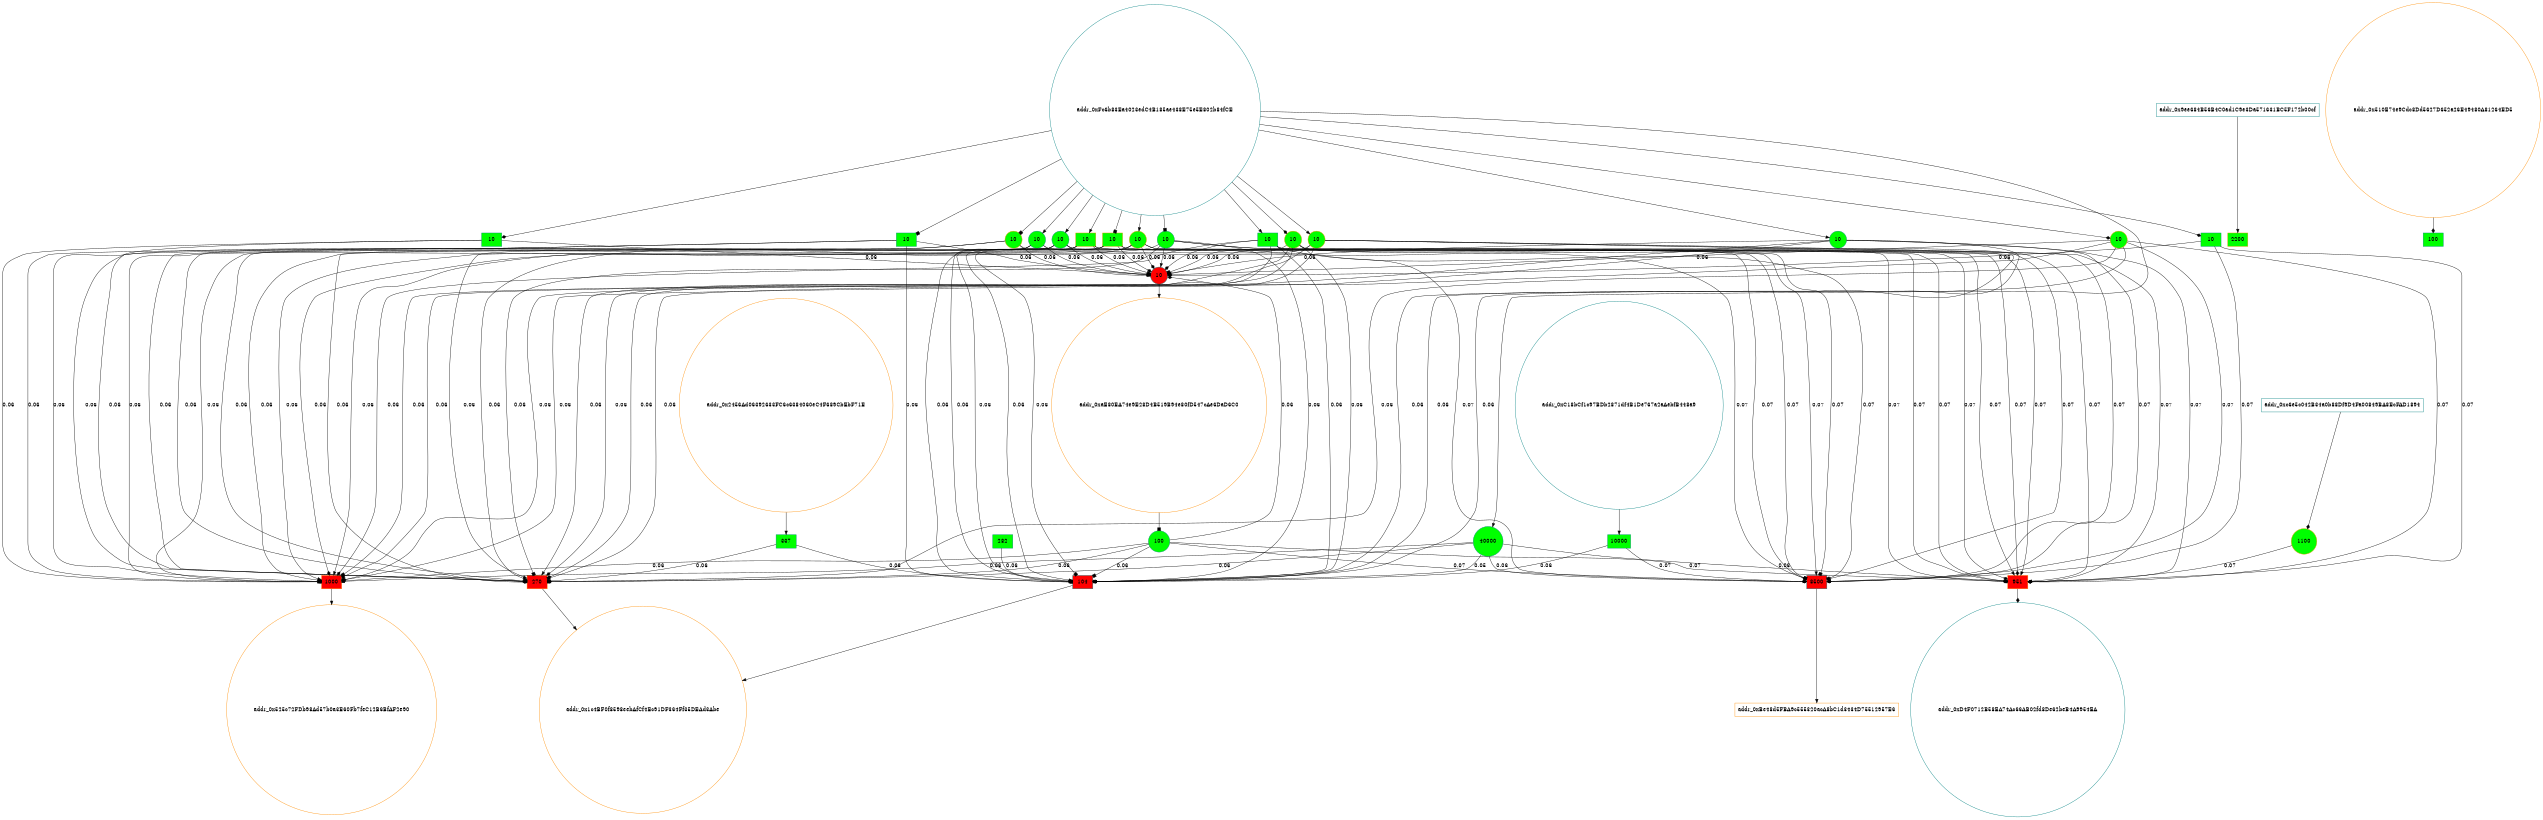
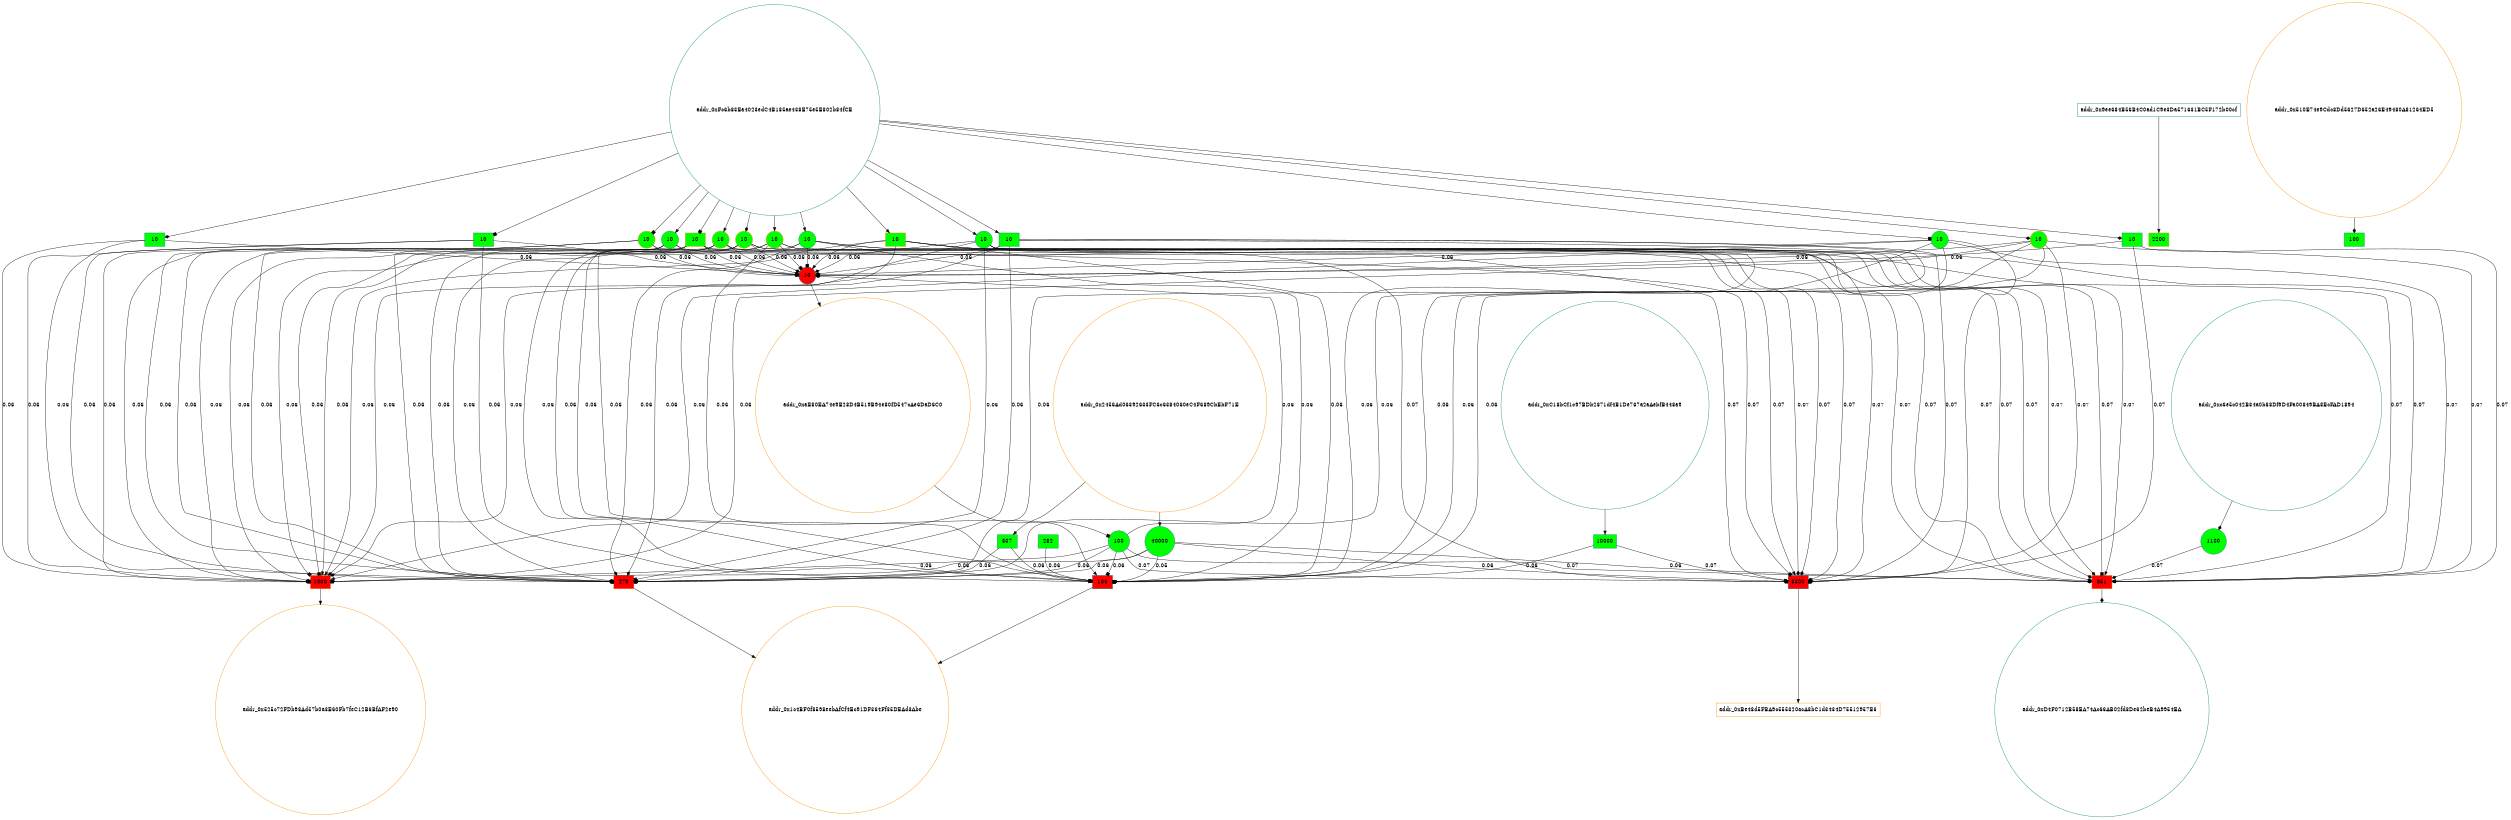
edge "addr_0xFc6b83Ea4023edC4B185ae438E75e5E802b84fCE" -> "40000": now "addr_0x2456Ad06392633FC6c6384060eC4F689CbEbF71E" -> "40000"
node "addr_0xc6e5c042B34a0b88Df9D4Fa00849BA8EcFAD1894": shape box -> circle
node "1100": color darkorange -> teal
